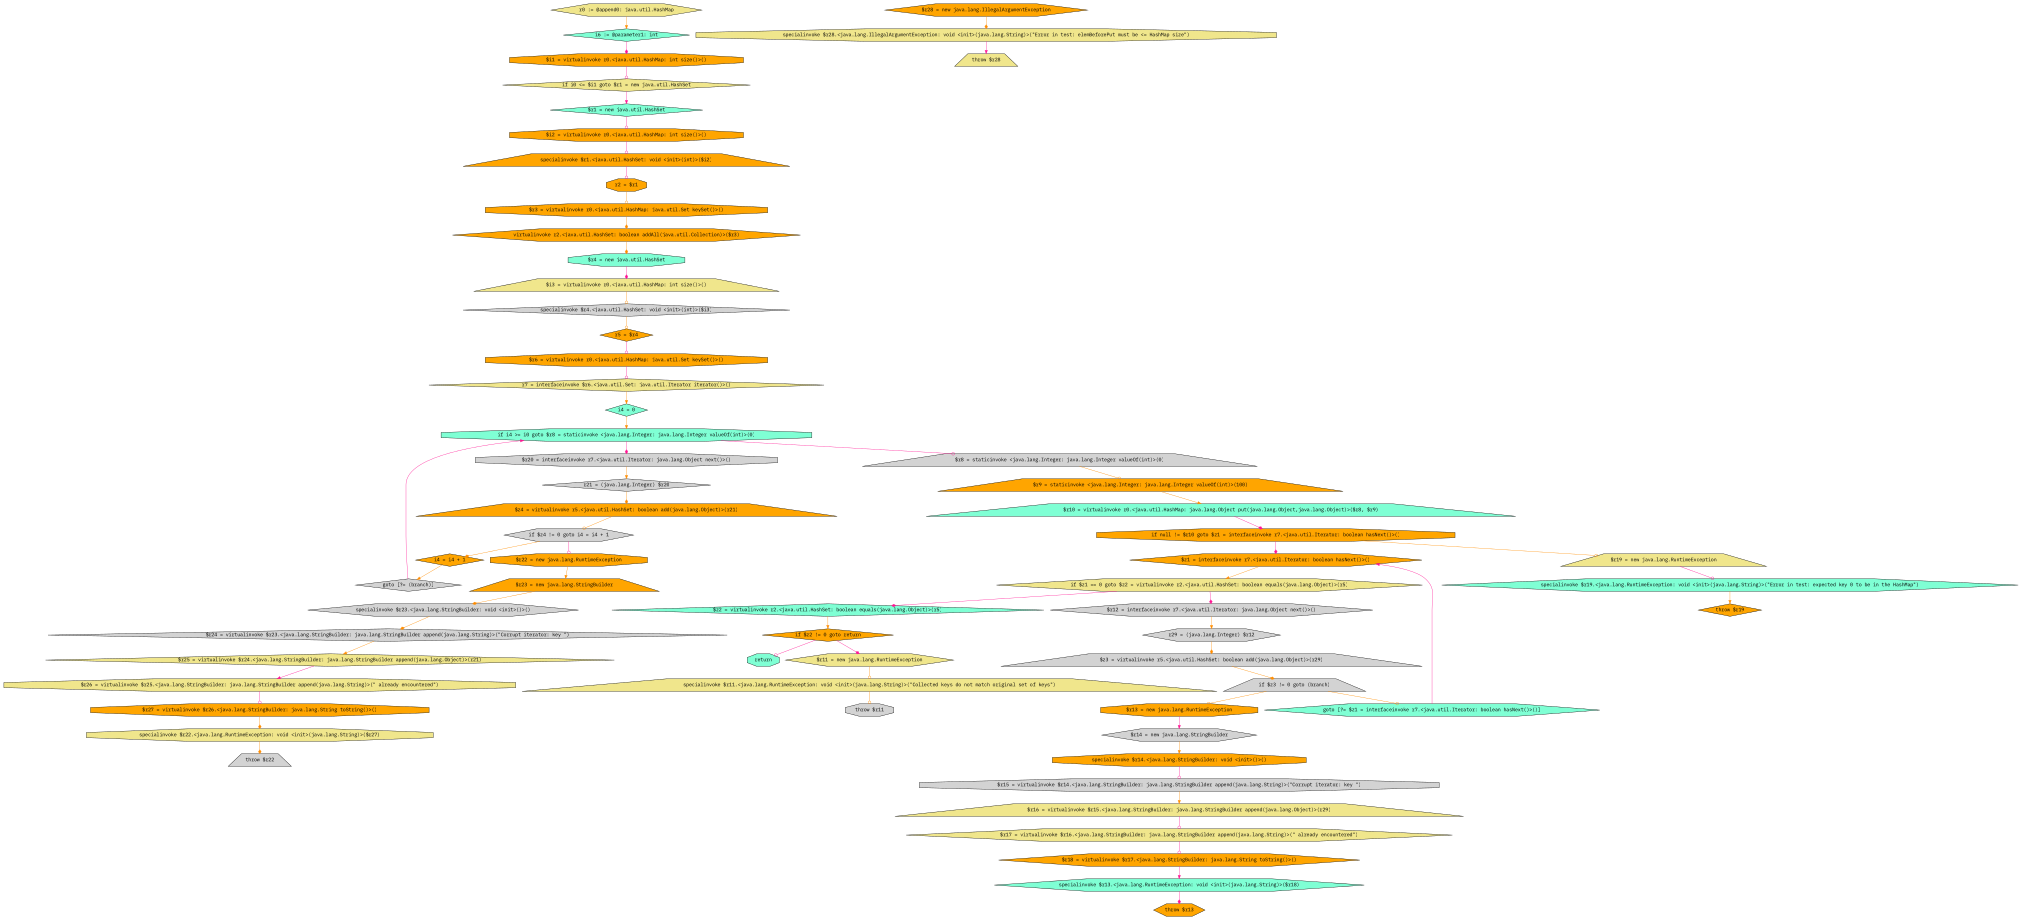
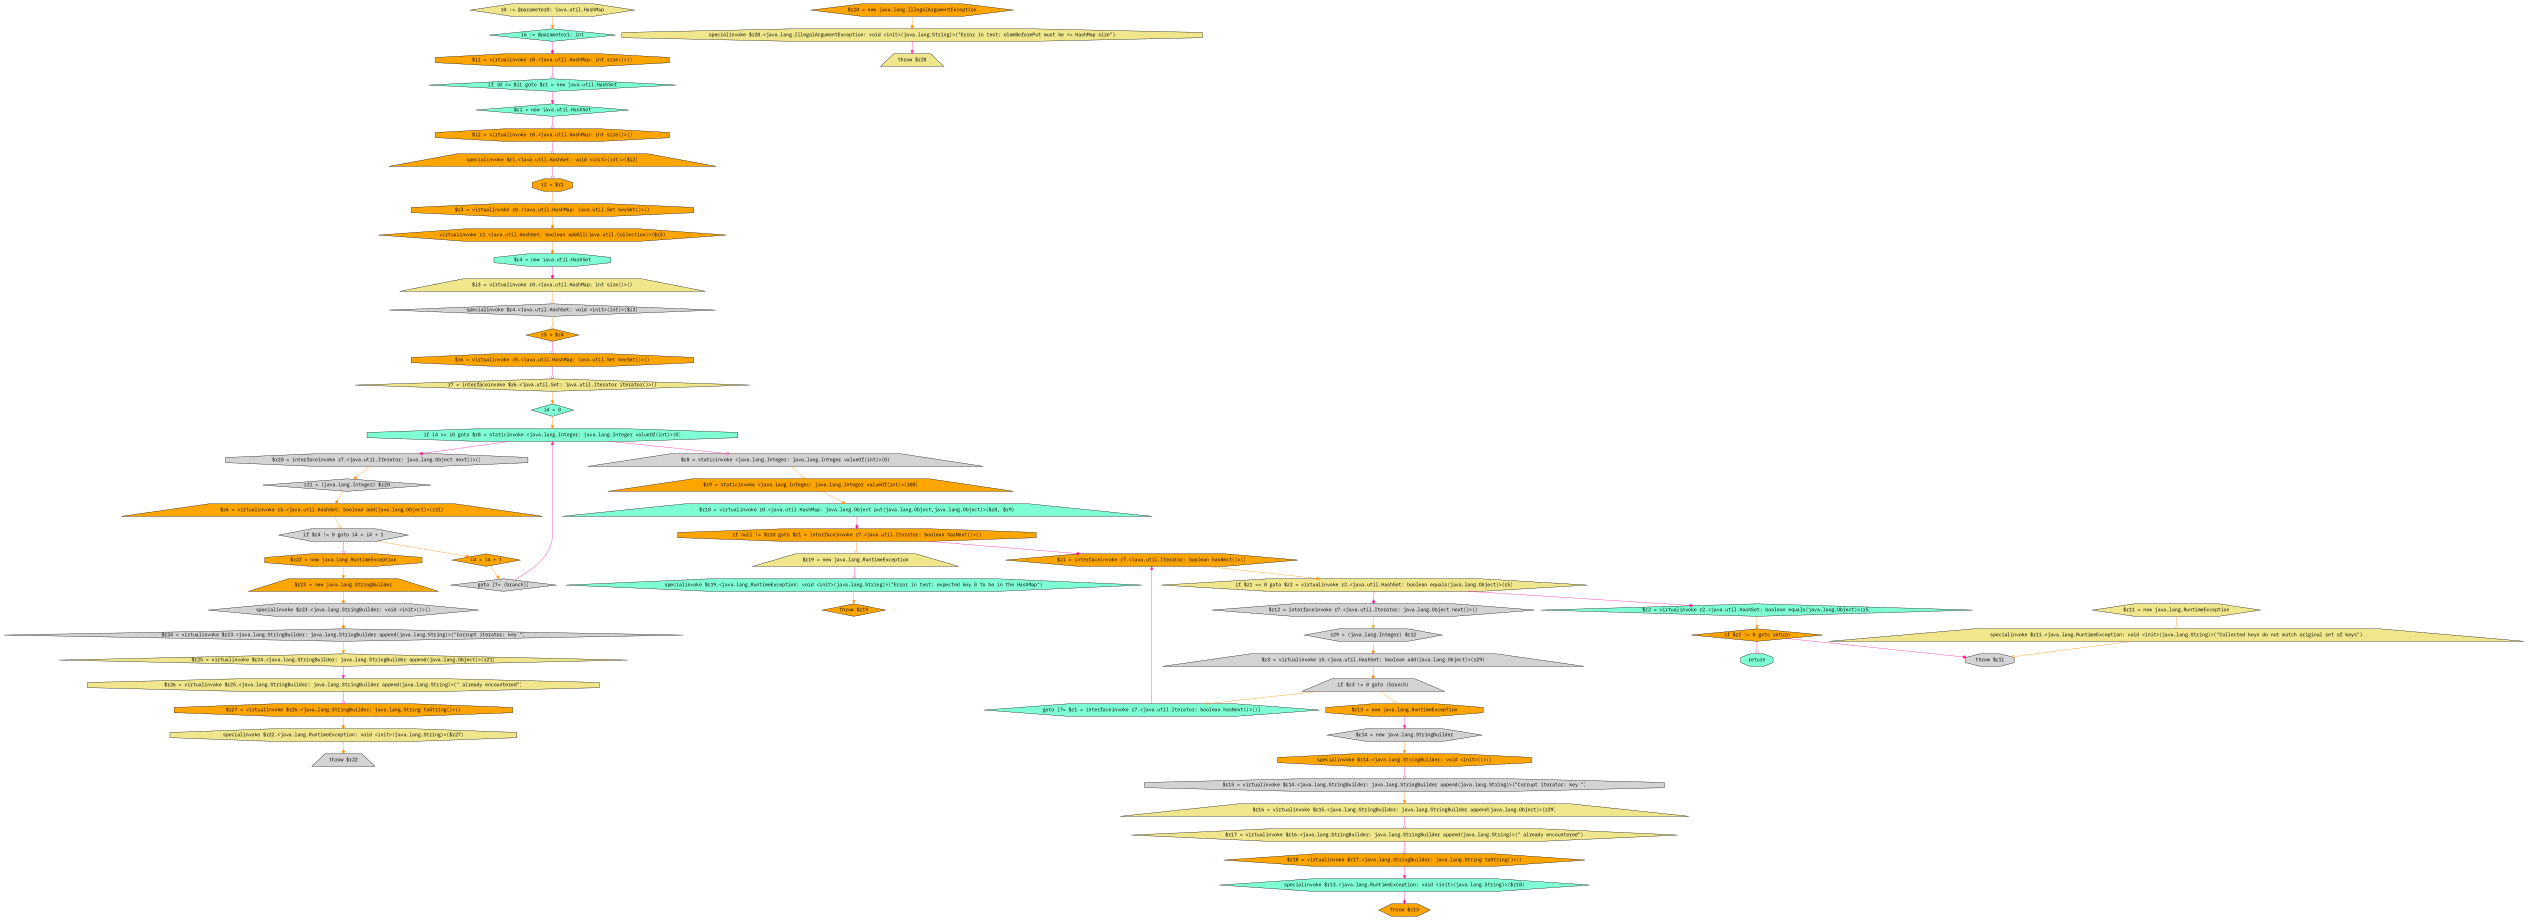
node "r0 := @append0: java.util.HashMap": label "r0 := @append0: java.util.HashMap" -> "r0 := @parameter0: java.util.HashMap"
node "if i0 <= $i1 goto $r1 = new java.util.HashSet": fillcolor khaki -> aquamarine
edge "if $z2 != 0 goto return" -> "$r11 = new java.lang.RuntimeException": now "if $z2 != 0 goto return" -> "throw $r11"
